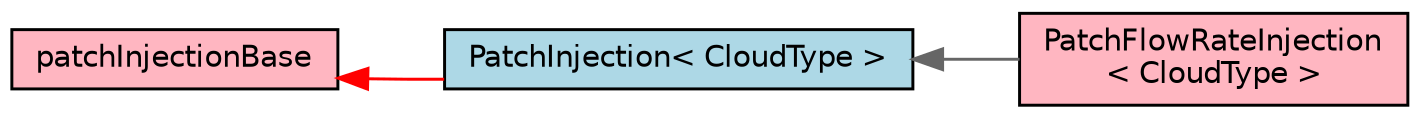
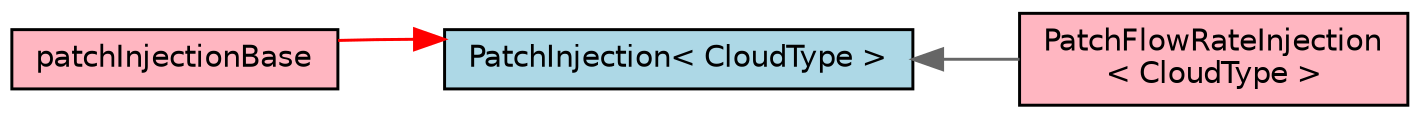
edge "PatchInjection< CloudType >" -> "patchInjectionBase": reversed
